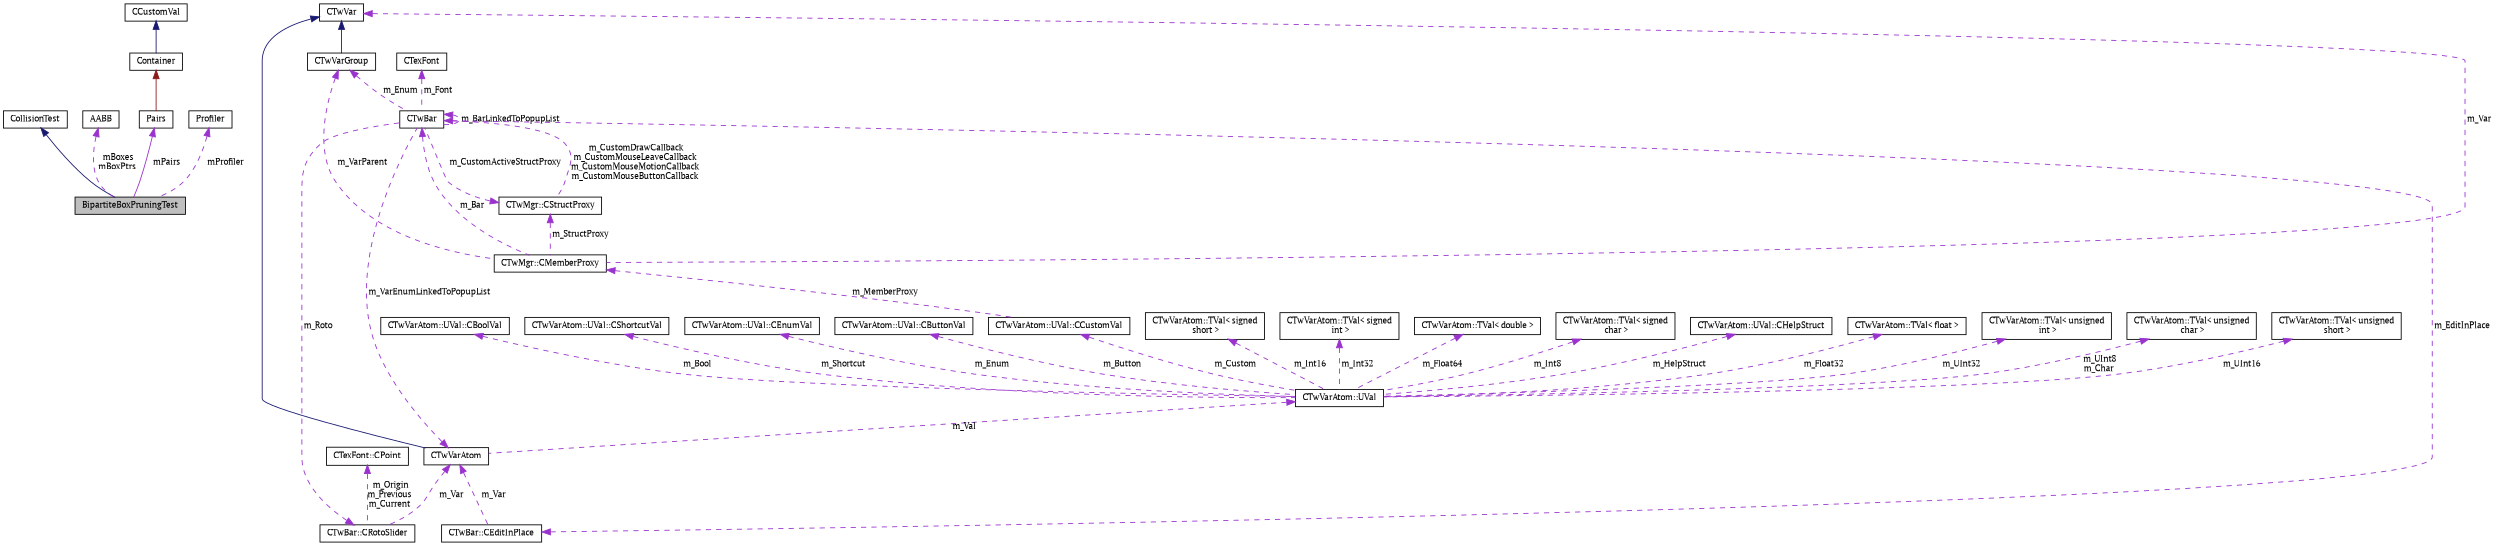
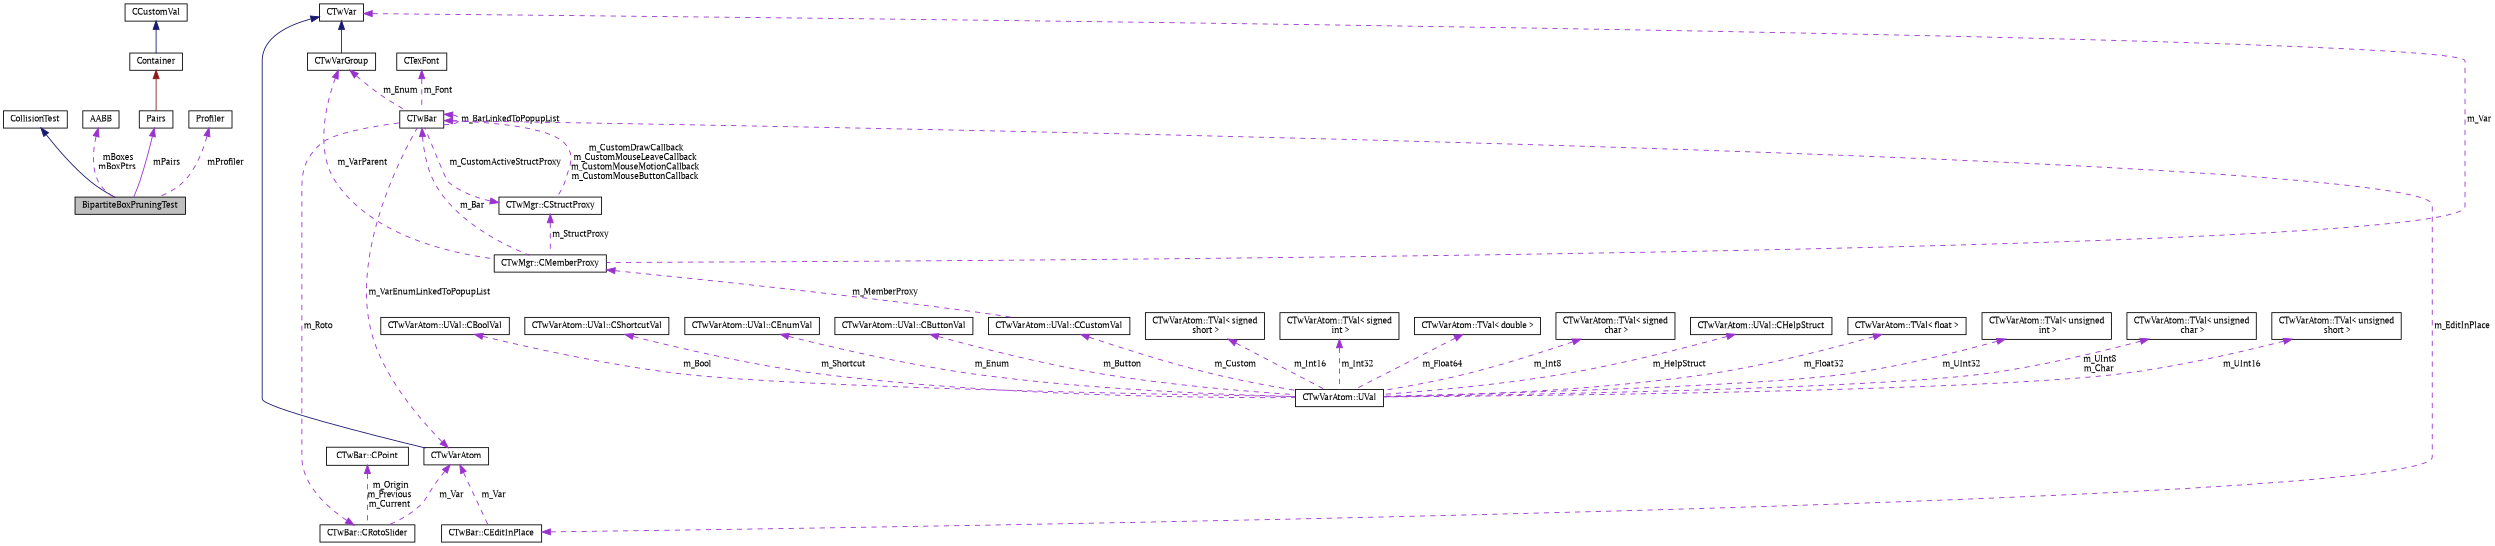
edge "CTwVarAtom" -> "CTwVarAtom::UVal": removed, label "m_Val"
node "CTexFont::CPoint": label "CTexFont::CPoint" -> "CTwBar::CPoint"
